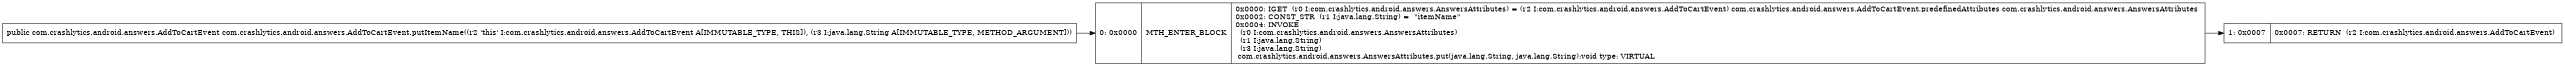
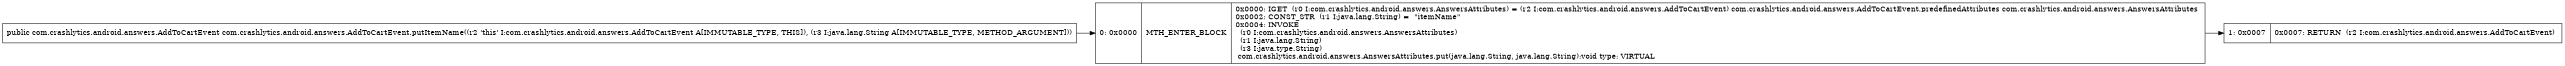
node "0: 0x0000": text "(r3 I:java.lang.String)" -> "(r3 I:java.type.String)"
